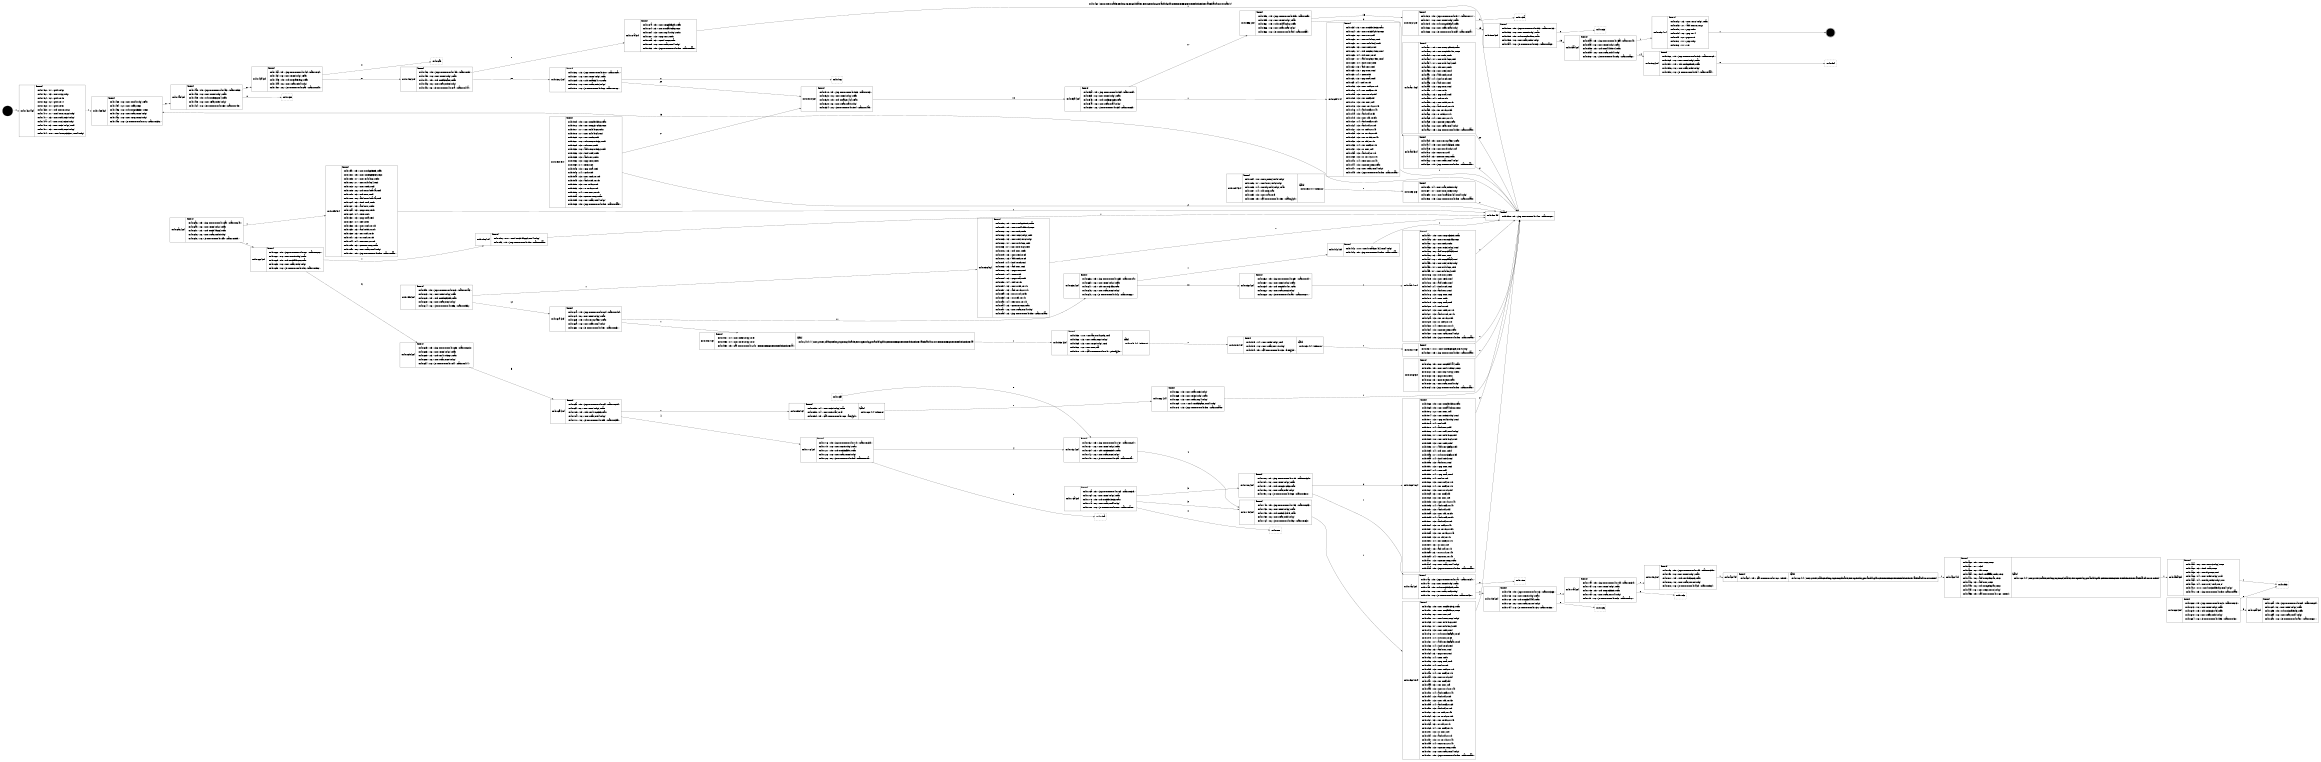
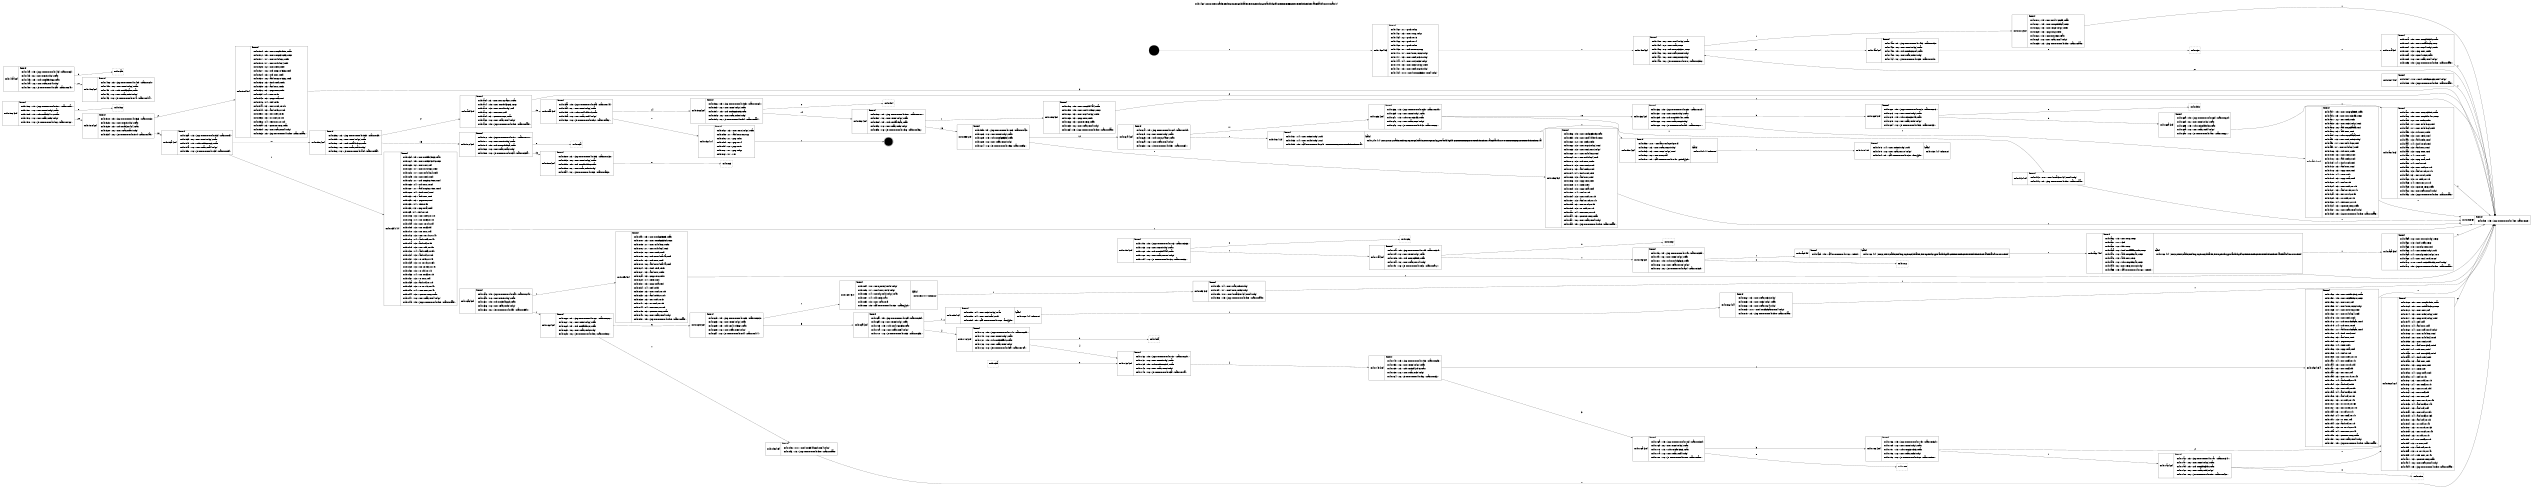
node "0x40181c [30]": added
edge "0x40158e [28]" -> "0x4015aa [28]": now "0x401a0f [30]" -> "0x4015aa [28]"
edge "0x4014e6 [28]" -> "0x40187a [30]": now "0x401c3e" -> "0x40187a [30]"
edge "0x4014e6 [28]" -> "0x401502 [28]": removed, label "20"
edge "0x4014ae [28]" -> "0x4014ca [28]": removed, label "21"
edge "0x40168a [28]" -> "0x401a81 [86]": added, label "1"
edge "0x401f0e [5]" -> "0x40148e [32]": label " 13" -> " 21"
edge "0x401652 [28]" -> "0x40166e [28]": added, label "9"
node "0x4015e2 [28]": added
edge "0x40190d [91]" -> "0x40151e [28]": reversed
edge "0x401a81 [86]" -> "0x401f0e [5]": label " 20" -> " 1"
node "0x401812": added
edge "0x4016de [28]" -> "0x4018d4 [31]": added, label "1"
edge "0x401b75 [15]" -> "0x401b84 [15]": removed, label "1"
edge "0x40176a [28]" -> "0x40174e [28]": reversed
edge "0x401a5a [39]" -> "0x401b93": now "0x401a5a [39]" -> "0x401f0e [5]"
edge "0x4017a2 [28]" -> "0x4017be [28]": now "0x4017a2 [28]" -> "0x401968 [167]"
